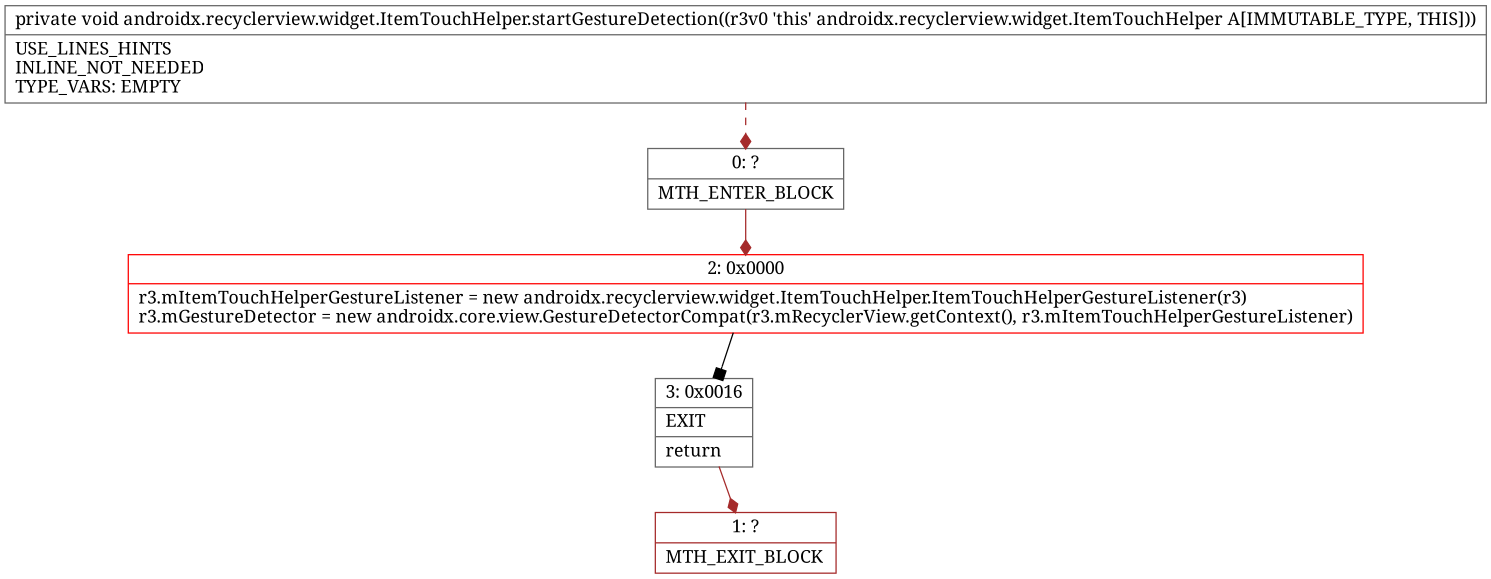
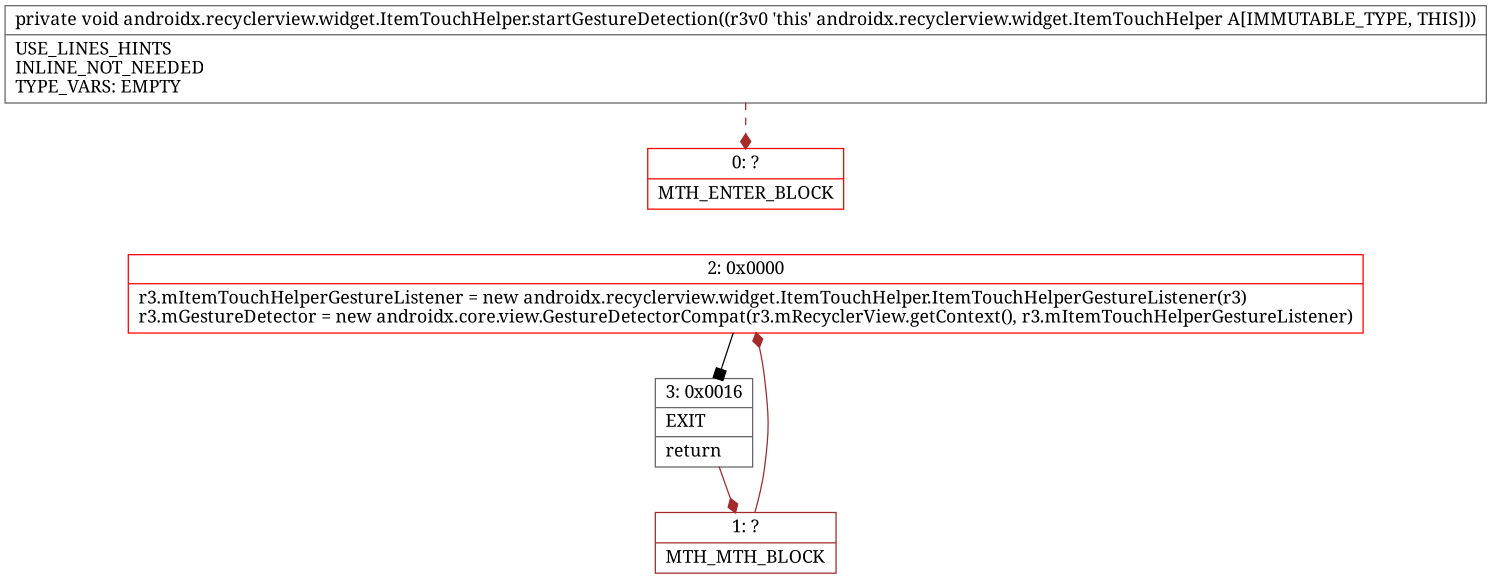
node "0: ?": color gray40 -> red
edge "0: ?" -> "2: 0x0000": now "1: ?" -> "2: 0x0000"
node "1: ?": text "MTH_EXIT_BLOCK" -> "MTH_MTH_BLOCK"
